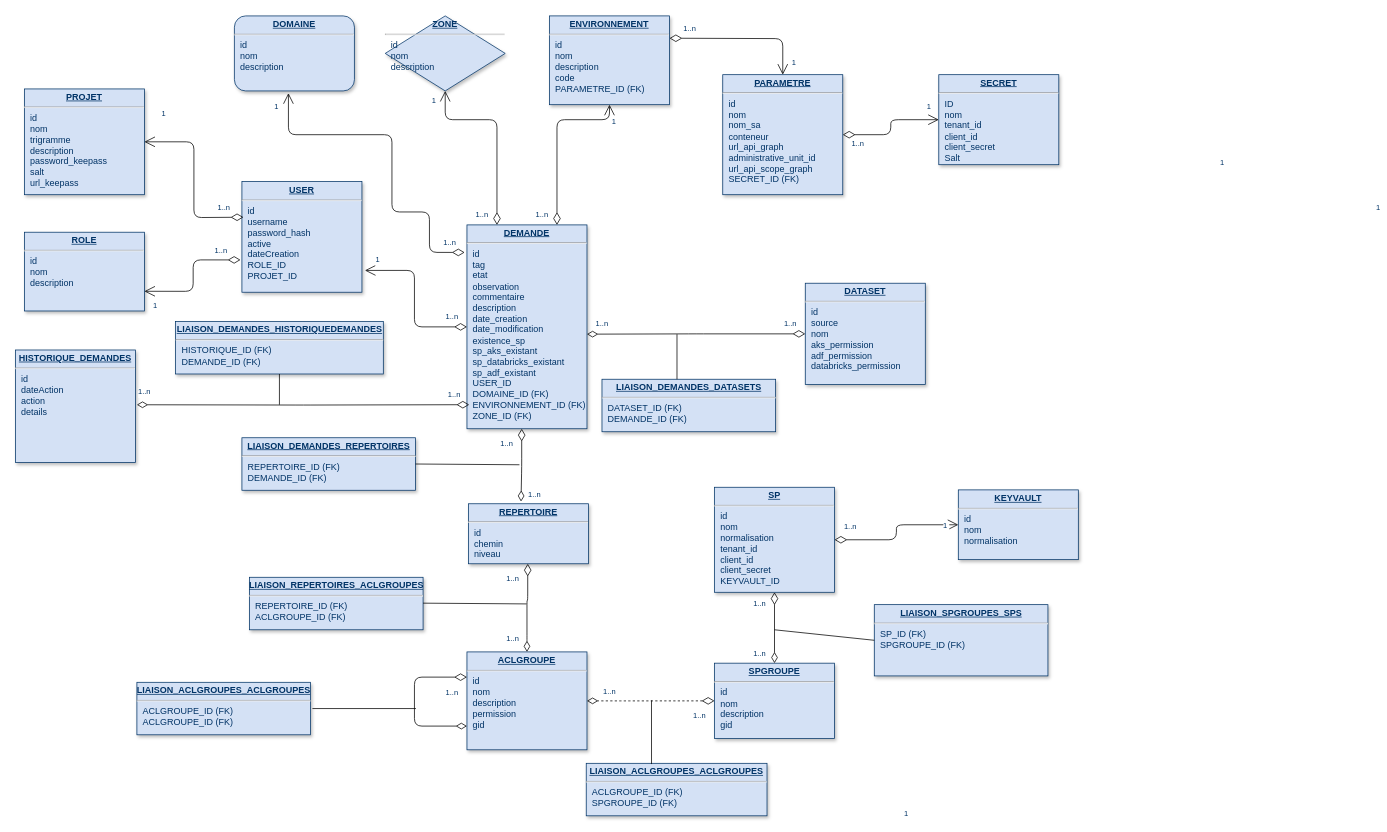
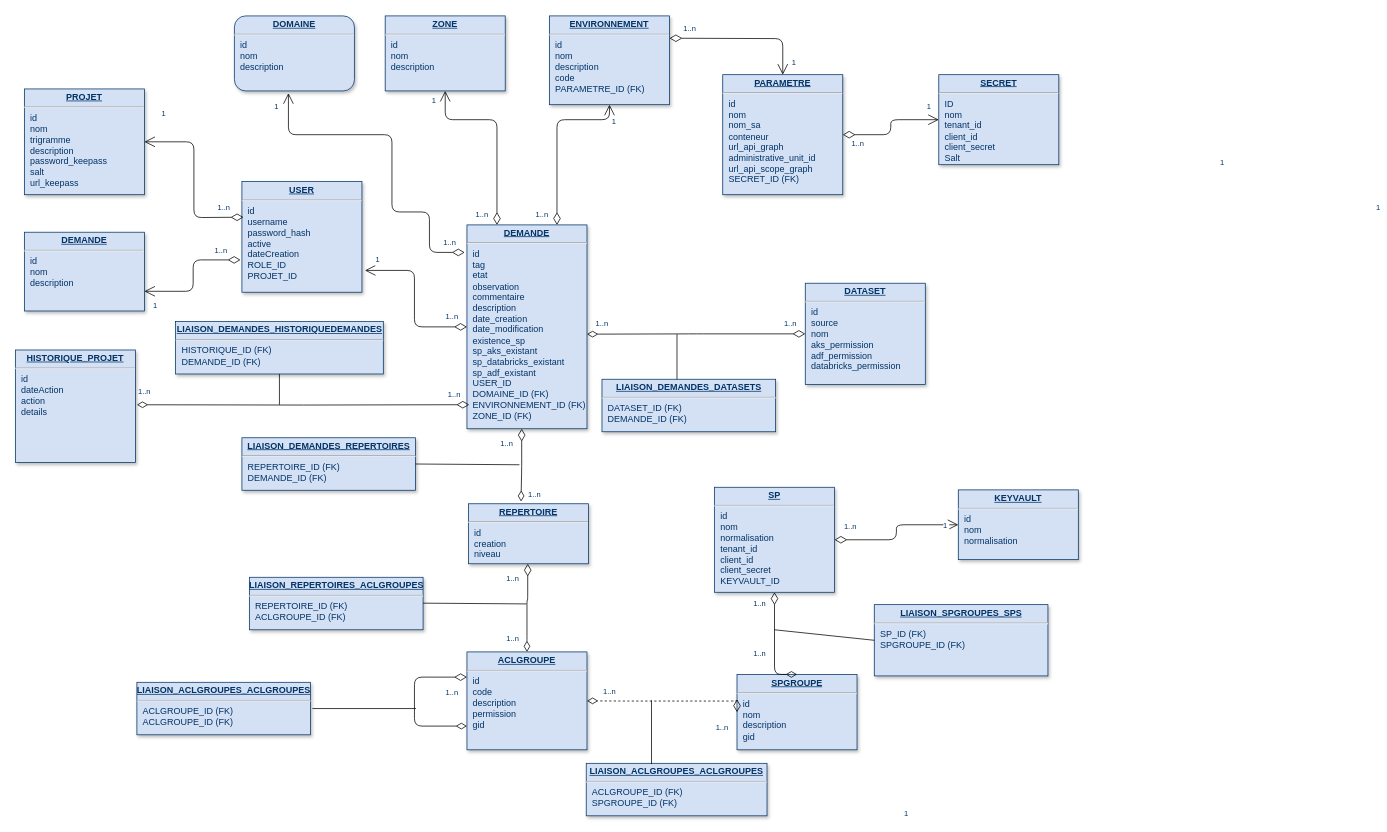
node "ZONE id nom description": shape diamond -> rectangle
node "ROLE id nom description": label "ROLE id nom description" -> "DEMANDE id nom description"
node "HISTORIQUE_DEMANDES id dateAction action details": label "HISTORIQUE_DEMANDES id dateAction action details" -> "HISTORIQUE_PROJET id dateAction action details"
node "REPERTOIRE id chemin niveau": label "REPERTOIRE id chemin niveau" -> "REPERTOIRE id creation niveau"
node "ACLGROUPE id nom description permission gid": label "ACLGROUPE id nom description permission gid" -> "ACLGROUPE id code description permission gid"
node "SPGROUPE id nom description gid": moved (774, 701) -> (797, 712)
